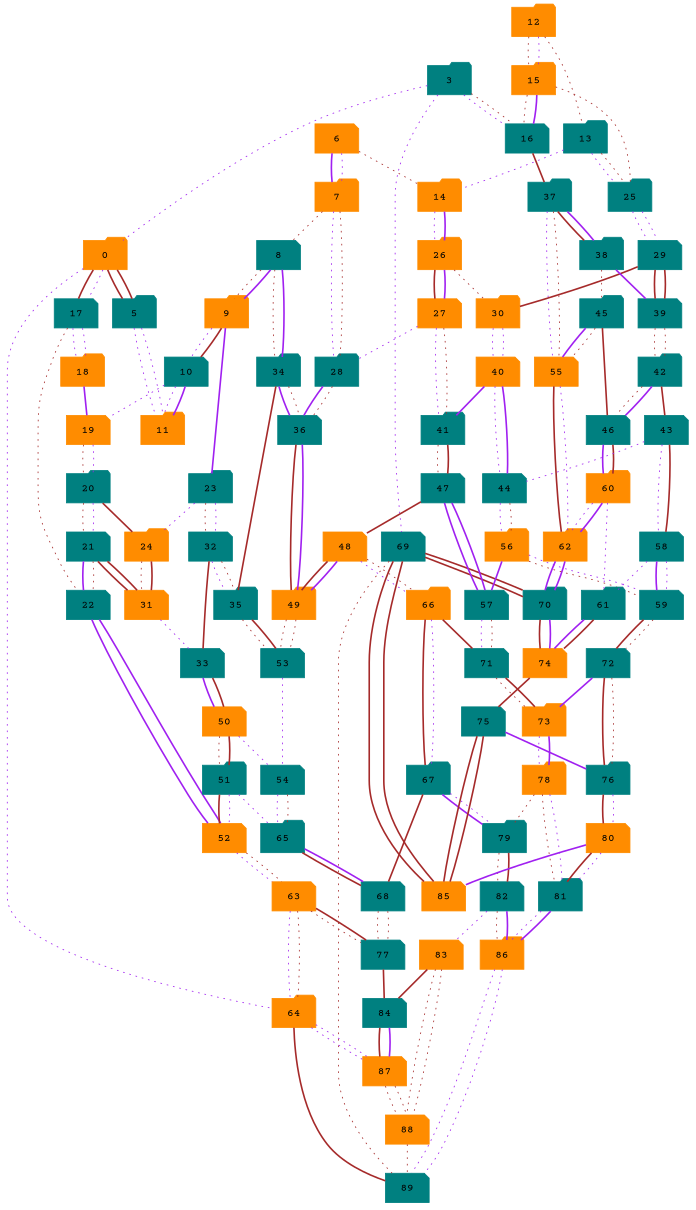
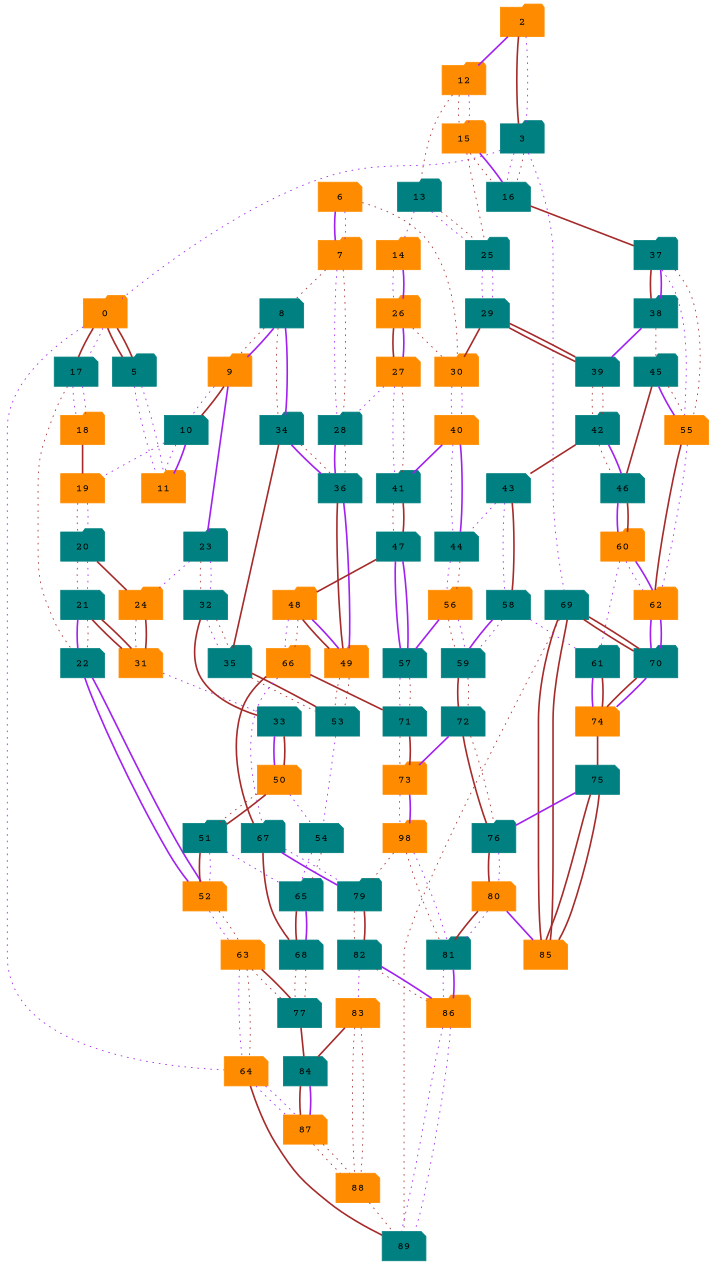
node "2": added
edge "6" -- "14": now "6" -- "30"
edge "18" -- "19": color purple -> brown
node "48": shape note -> folder
node "78": label "78" -> "98"
node "64": shape folder -> note
